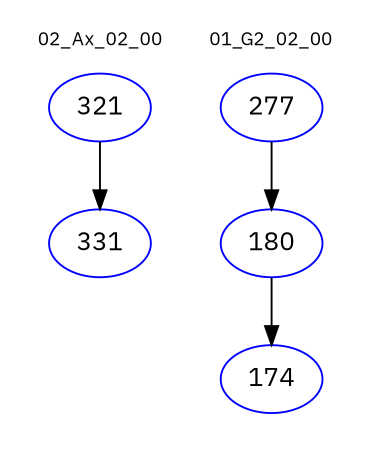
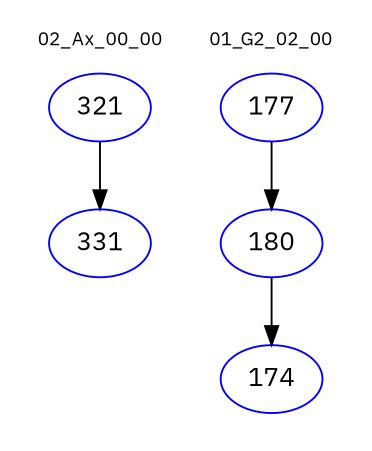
cluster "02_Ax_02_00": label "02_Ax_02_00" -> "02_Ax_00_00"
node "277": label "277" -> "177"
